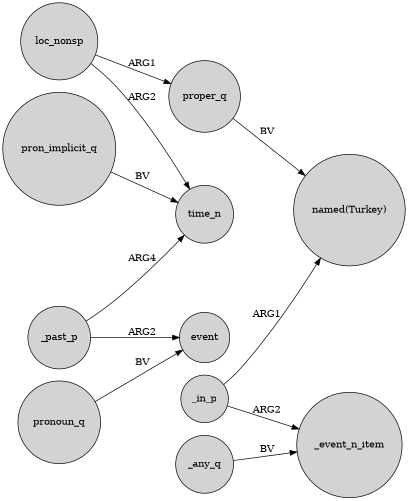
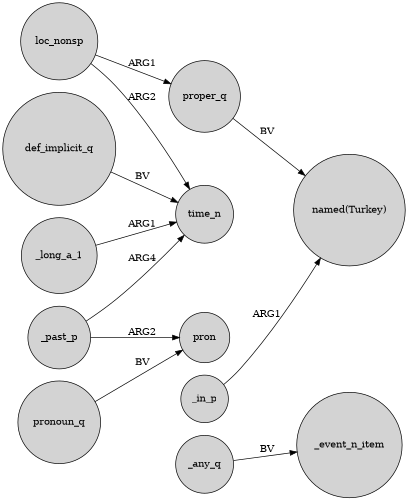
node "pron_implicit_q": label "pron_implicit_q" -> "def_implicit_q"
node "_long_a_1": added
node "event": label "event" -> "pron"
edge "_in_p" -> "_event_n_item": removed, label "ARG2"
